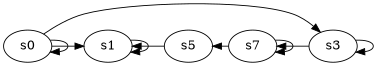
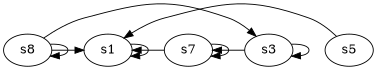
node "s0": label "s0" -> "s8"
edge "s7" -> "s5": now "s7" -> "s1"
